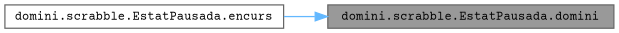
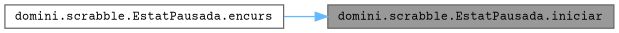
node "domini.scrabble.EstatPausada.domini": label "domini.scrabble.EstatPausada.domini" -> "domini.scrabble.EstatPausada.iniciar"
